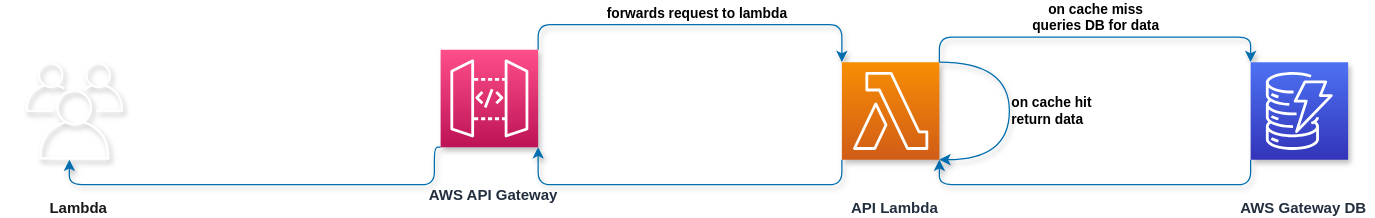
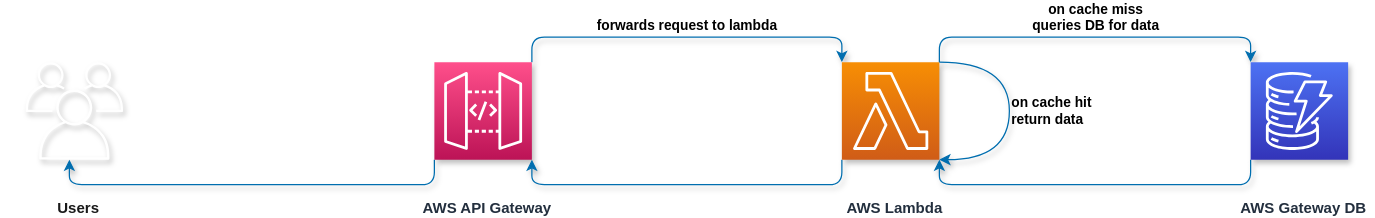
node "AWS API Gateway": moved (489, 98) -> (483, 111)
node "Lambda": label "Lambda" -> "Users"
node "API Lambda": label "API Lambda" -> "AWS Lambda"
